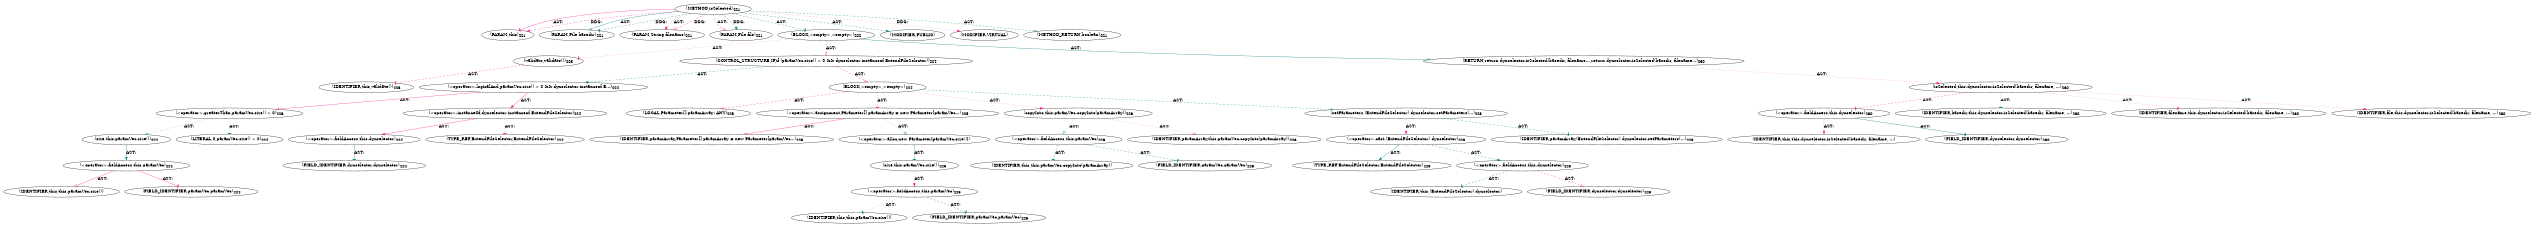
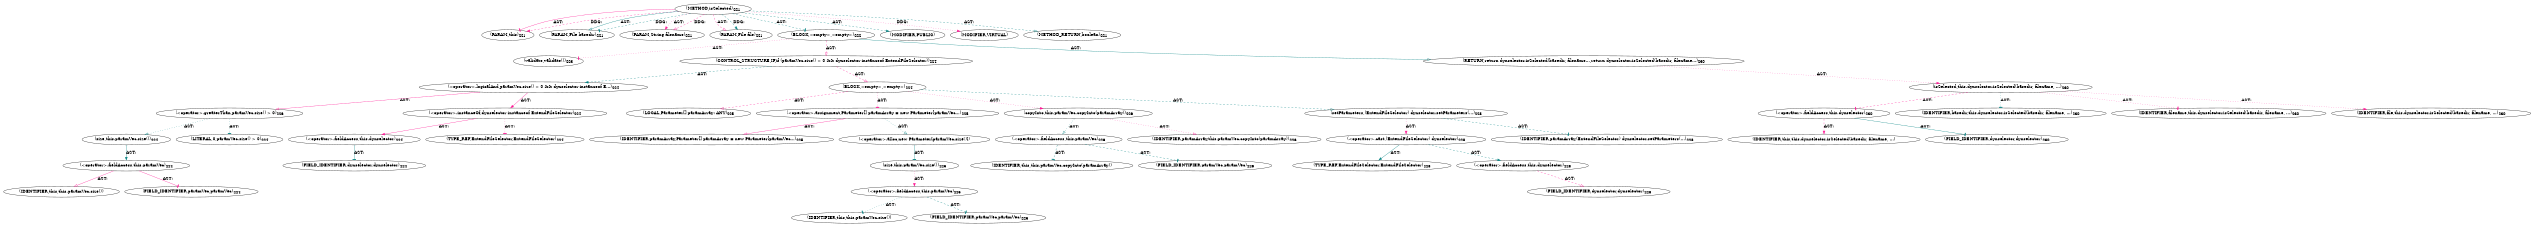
node "(IDENTIFIER,this,validate())": removed
node "(IDENTIFIER,this,(ExtendFileSelector) dynselector)": removed
